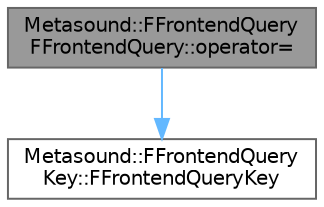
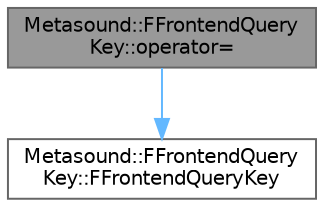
node "Metasound::FFrontendQuery FFrontendQuery::operator=": label "Metasound::FFrontendQuery FFrontendQuery::operator=" -> "Metasound::FFrontendQuery Key::operator="
